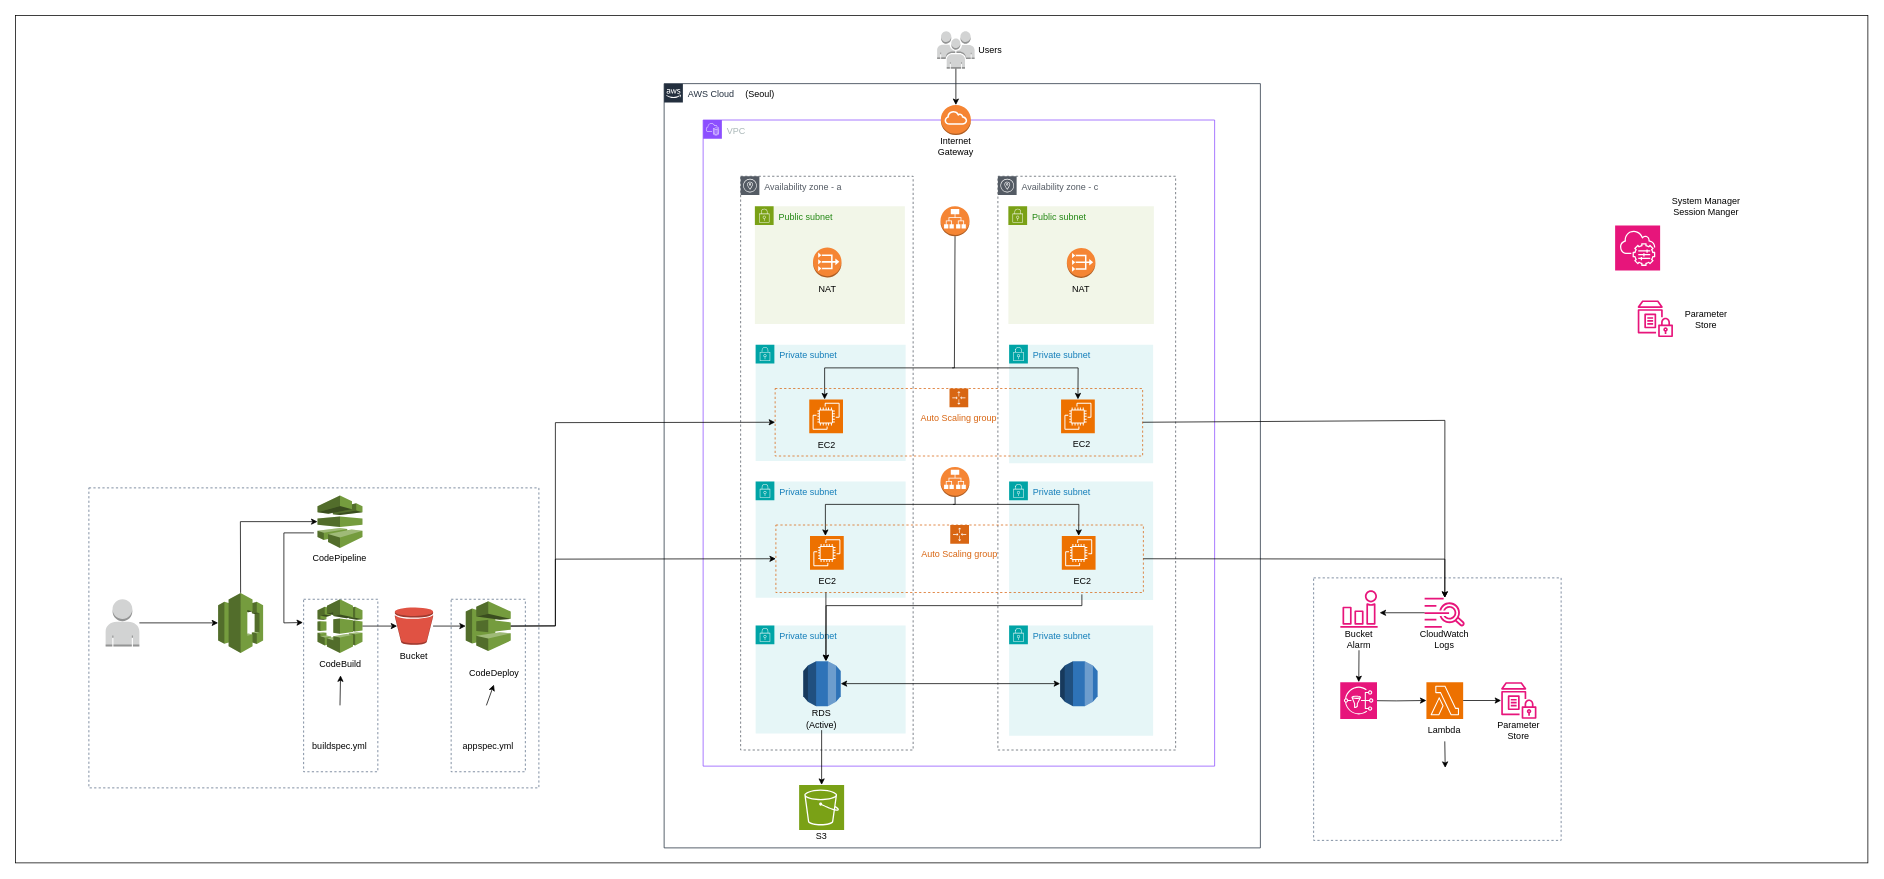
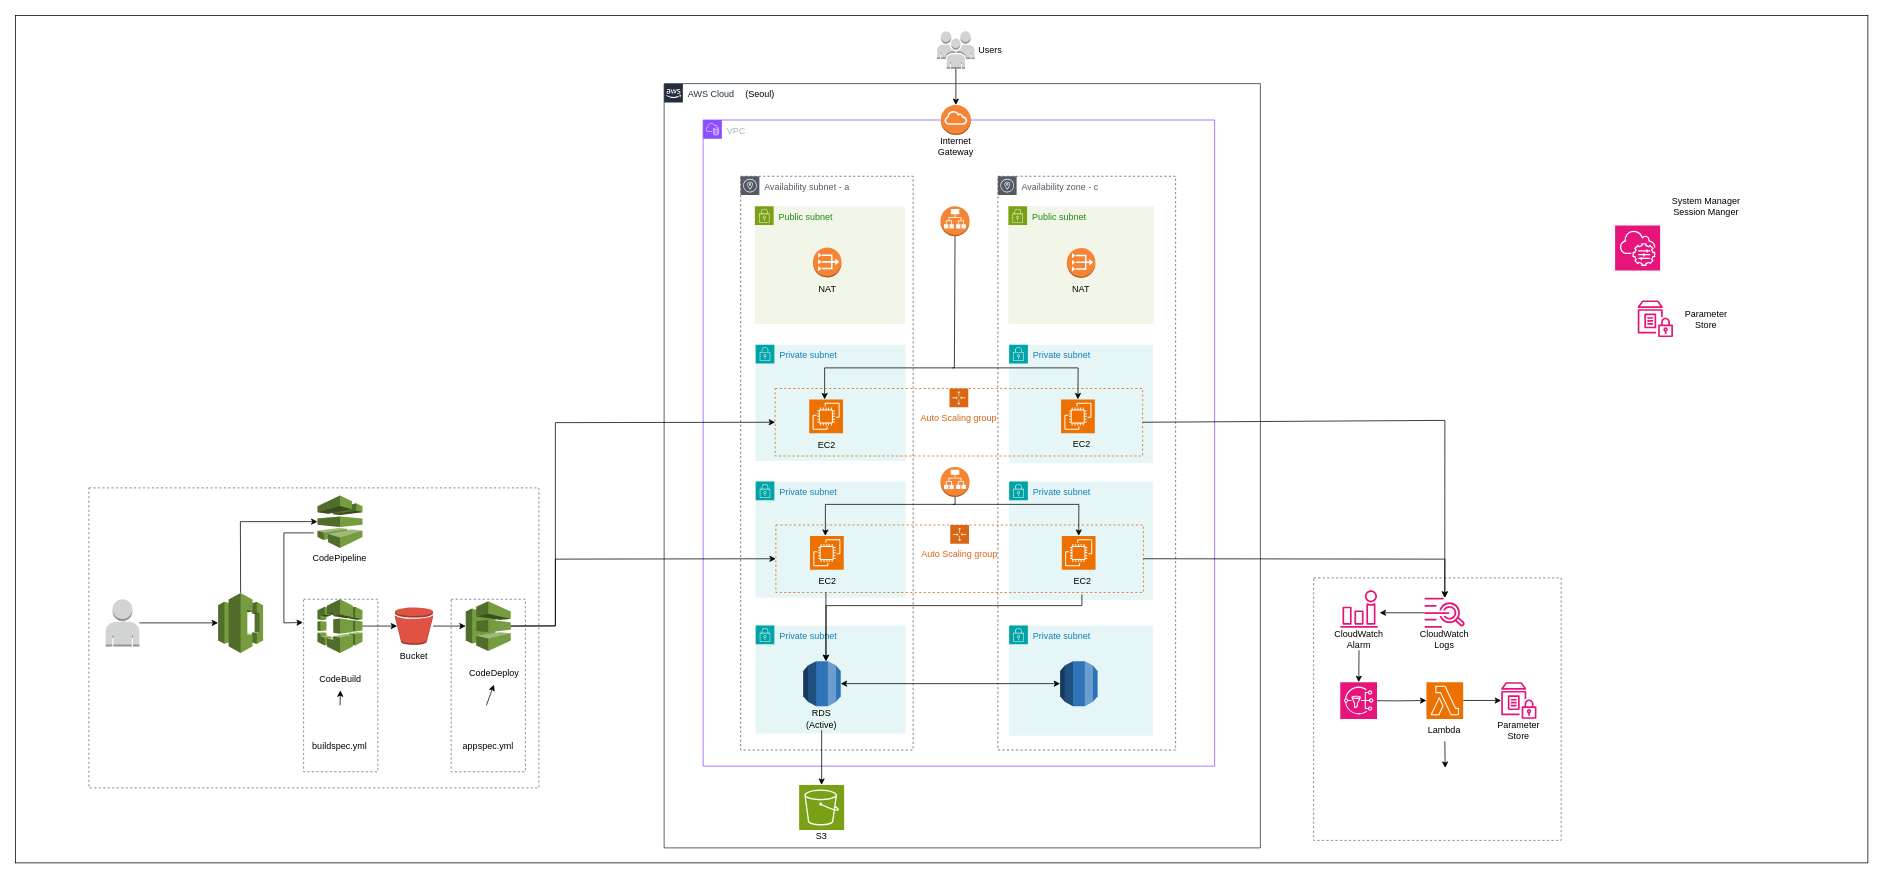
node "Availability zone - a": label "Availability zone - a" -> "Availability subnet - a"
node "Bucket Alarm": label "Bucket Alarm" -> "CloudWatch Alarm"
node "CodeBuild": moved (341, 664) -> (341, 679)
